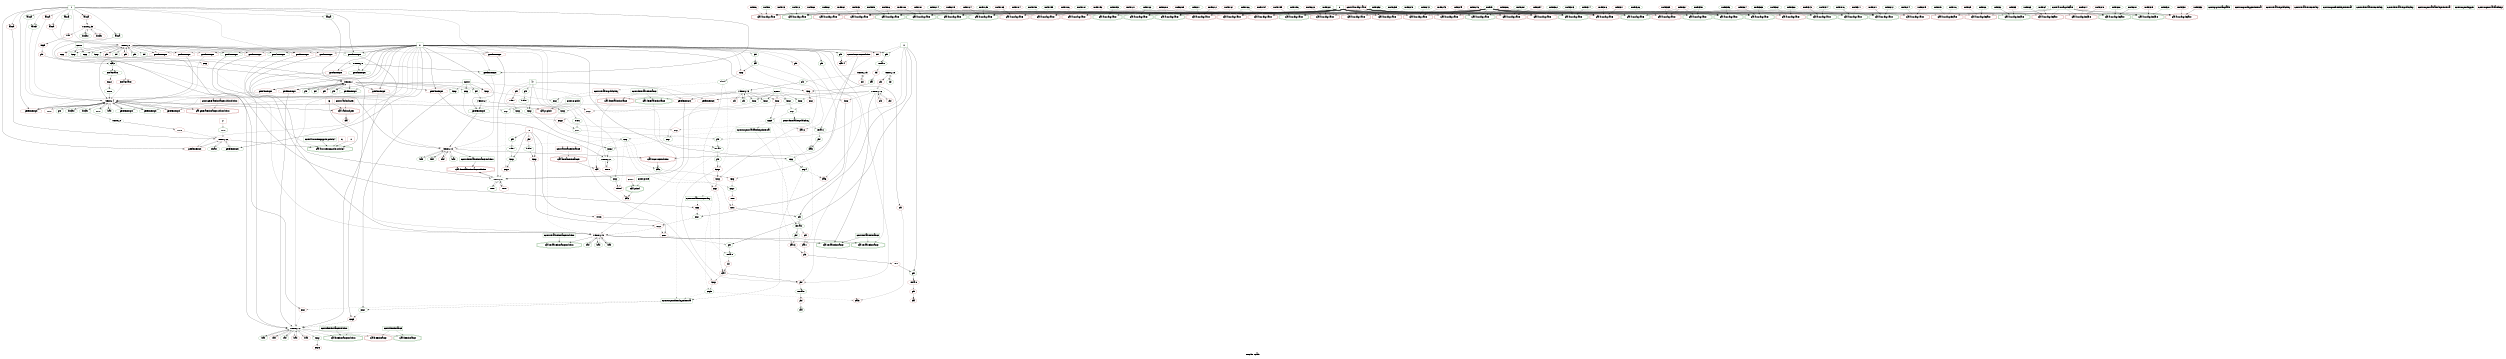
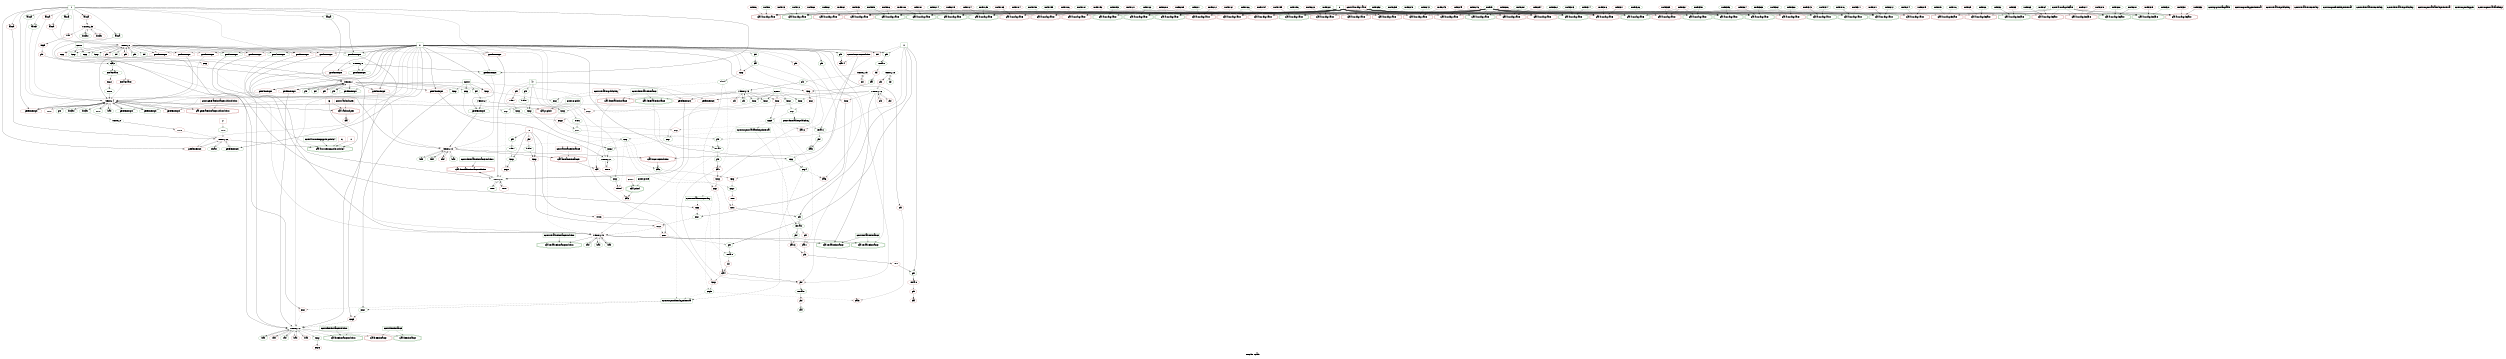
edge "Memory 10" -> "Const:deserialize_instance_solution": now "Memory 10" -> "Call are_same_instances"
node "icmp1": label "icmp1" -> "call1"
